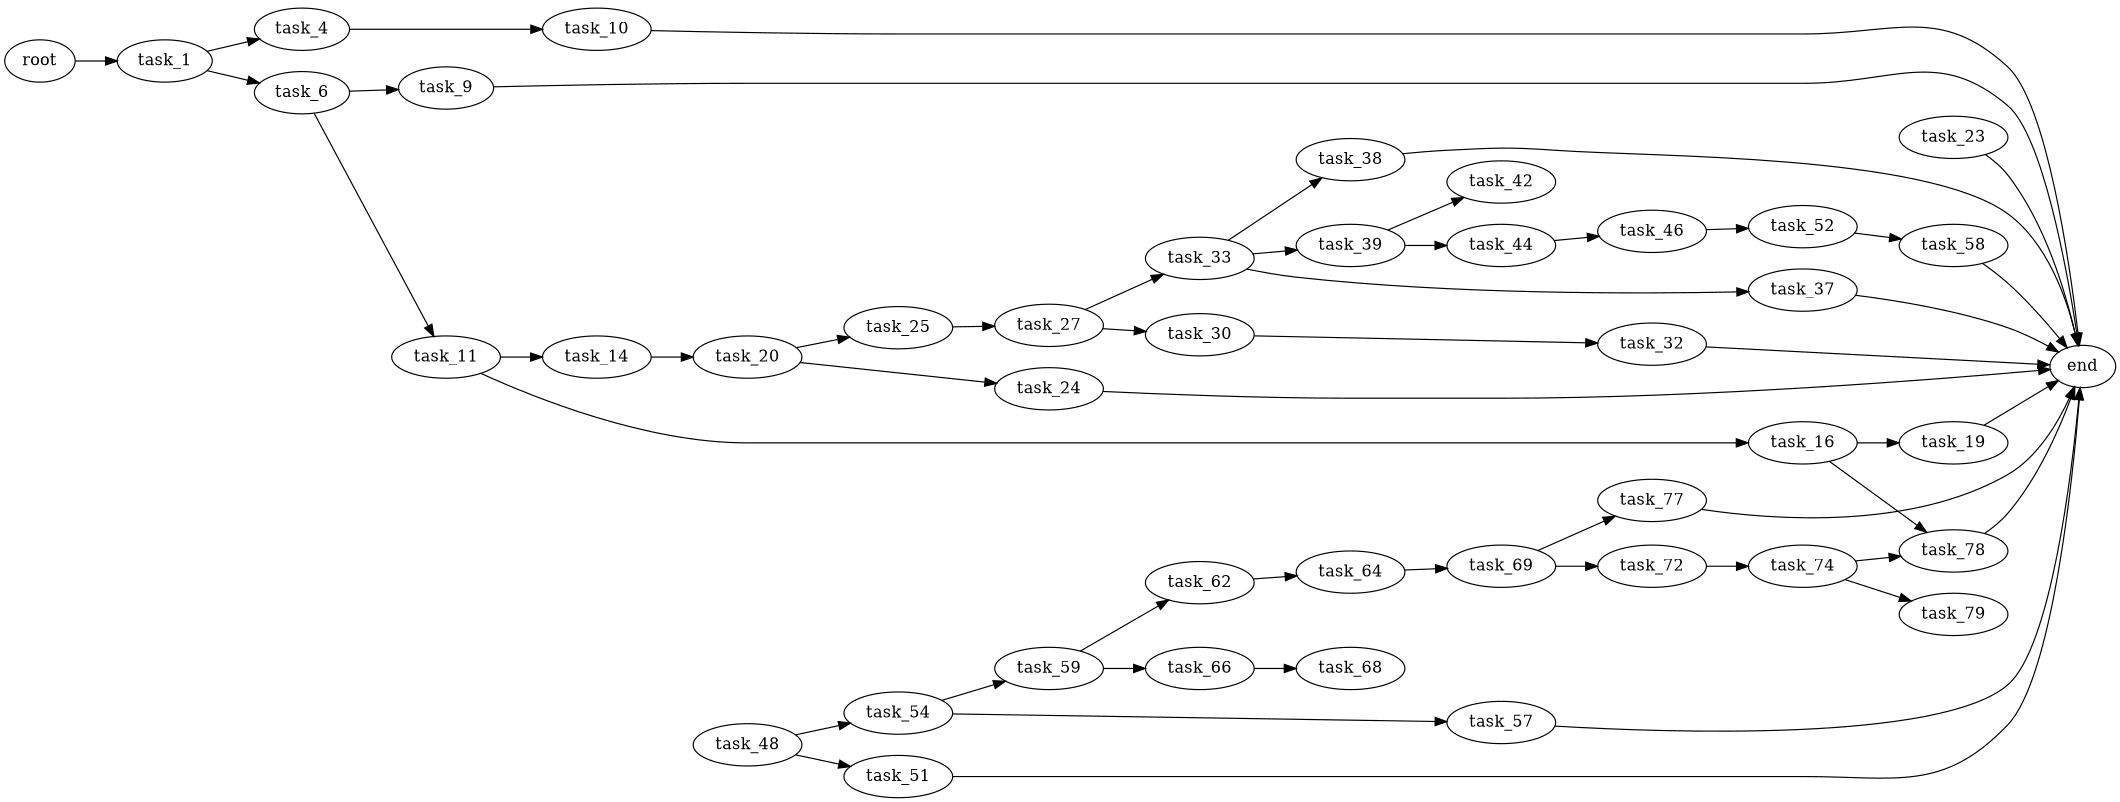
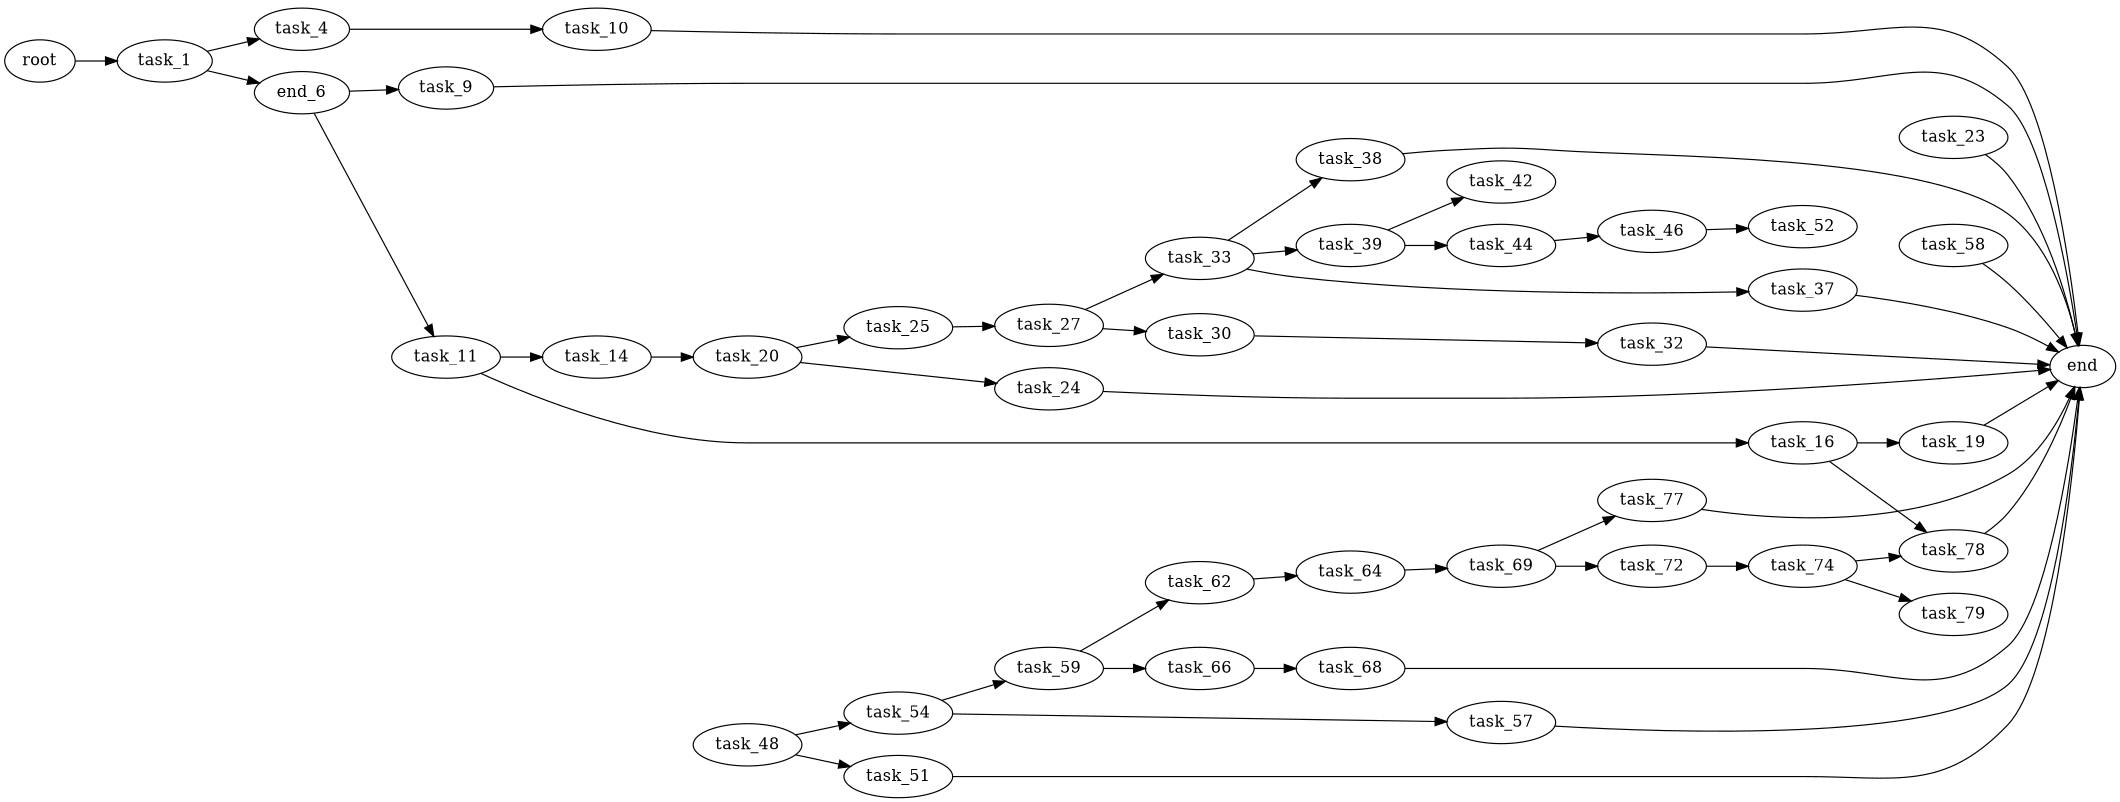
node "task_6": label "task_6" -> "end_6"
edge "task_52" -> "task_58": removed
edge "task_68" -> "end": added
